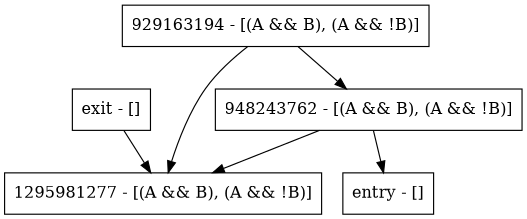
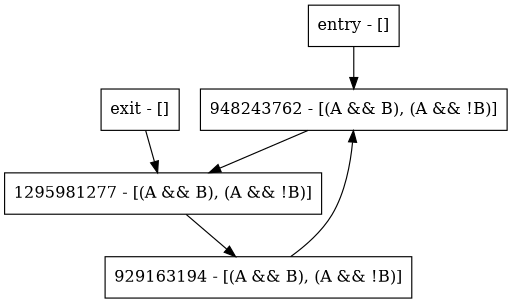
edge "929163194 - [(A && B), (A && !B)]" -> "1295981277 - [(A && B), (A && !B)]": reversed
edge "948243762 - [(A && B), (A && !B)]" -> "entry - []": reversed
